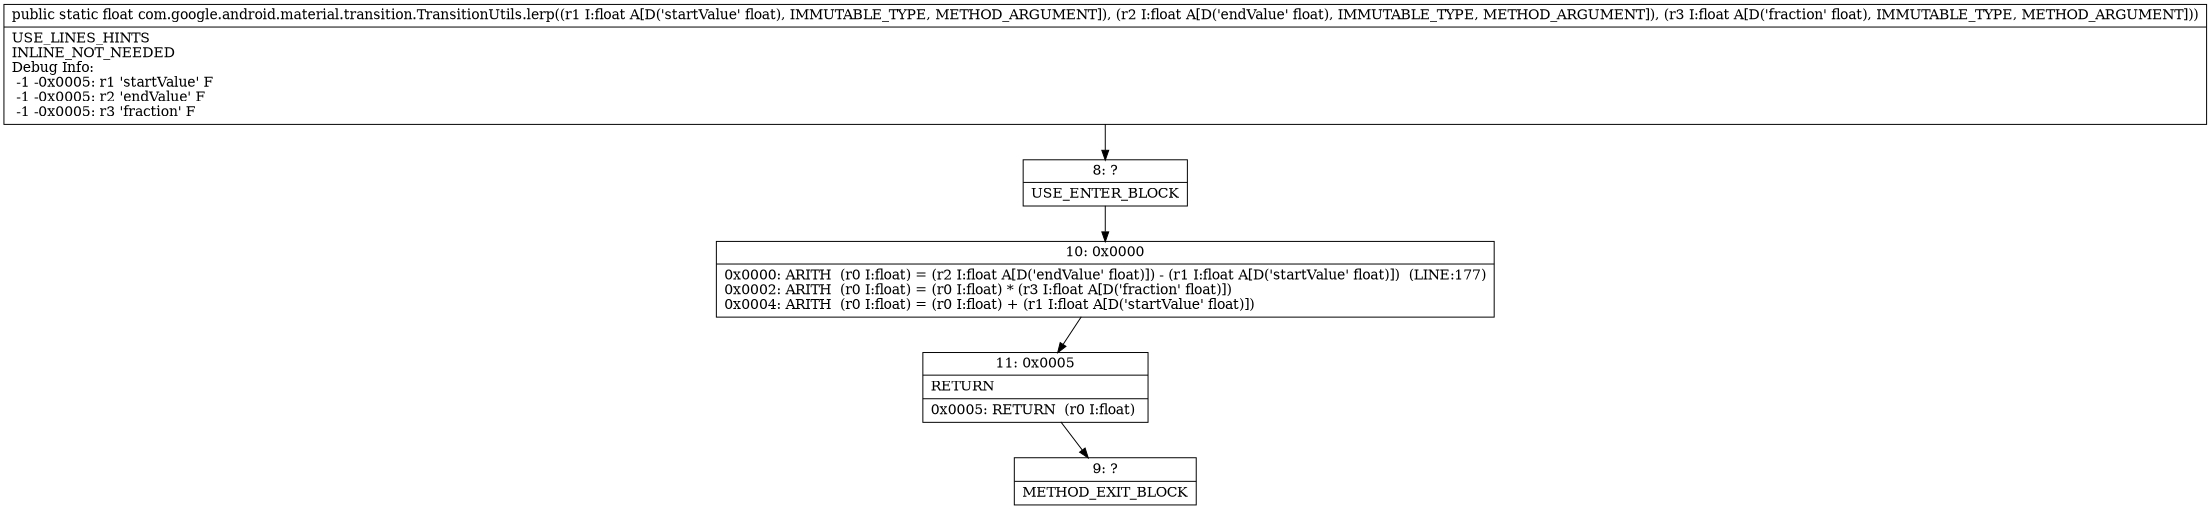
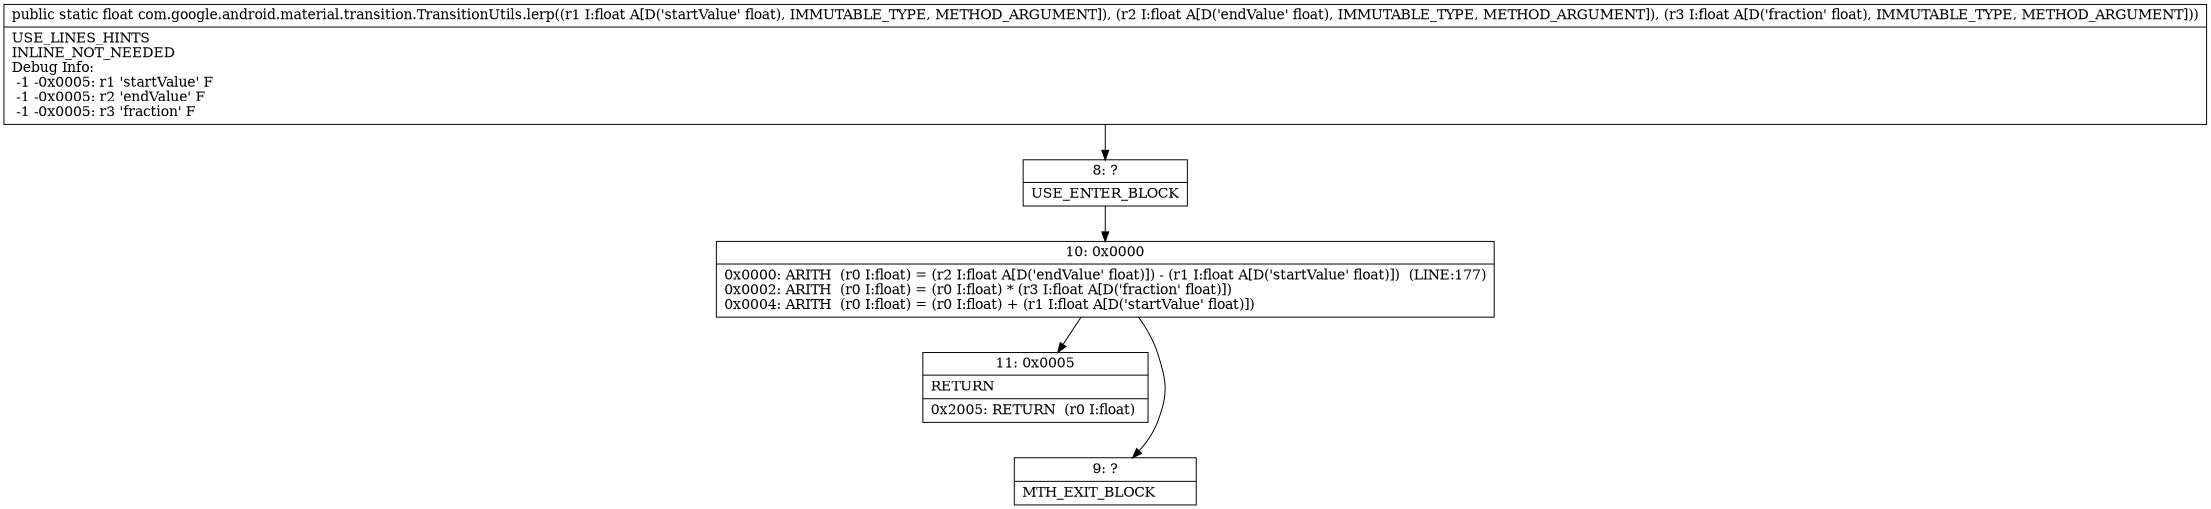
node "11: 0x0005": text "0x0005: RETURN  (r0 I:float)" -> "0x2005: RETURN  (r0 I:float)"
edge "11: 0x0005" -> "9: ?": now "10: 0x0000" -> "9: ?"
node "9: ?": text "METHOD_EXIT_BLOCK" -> "MTH_EXIT_BLOCK"
